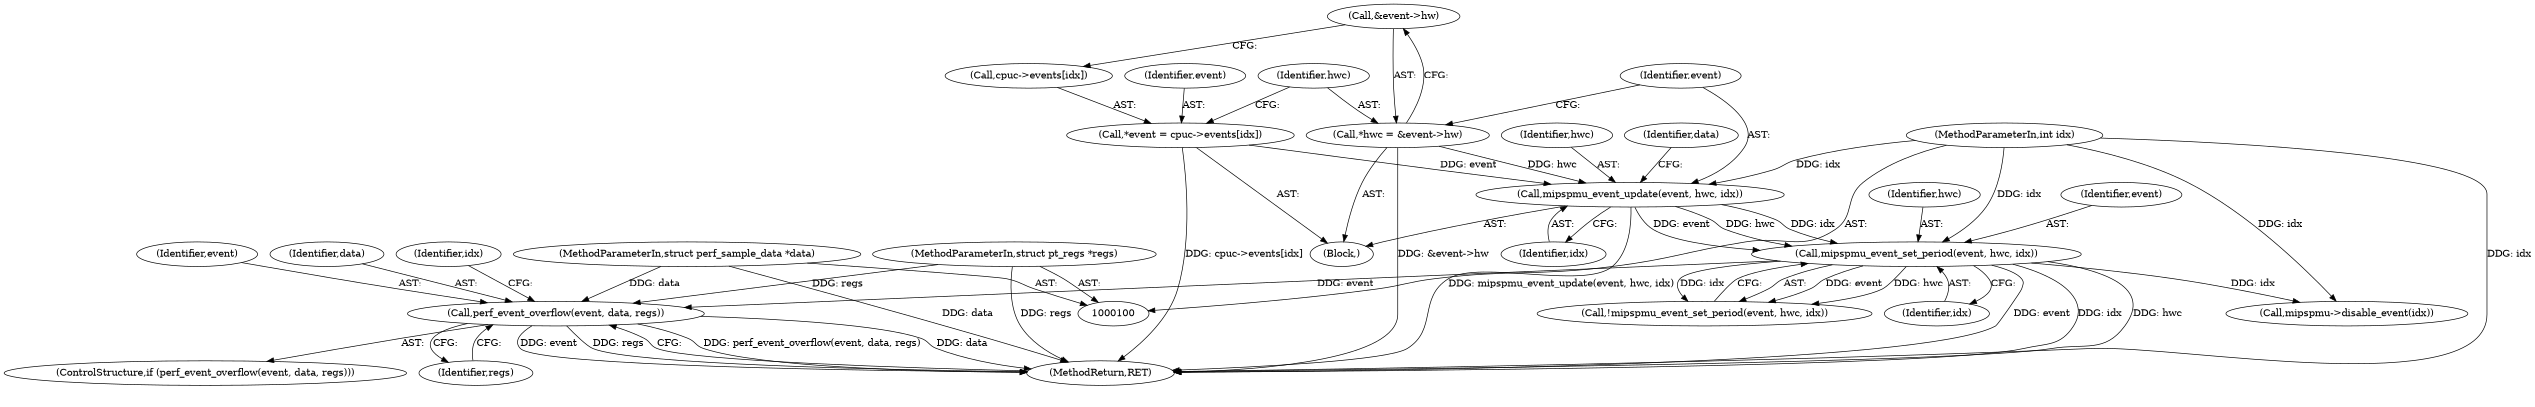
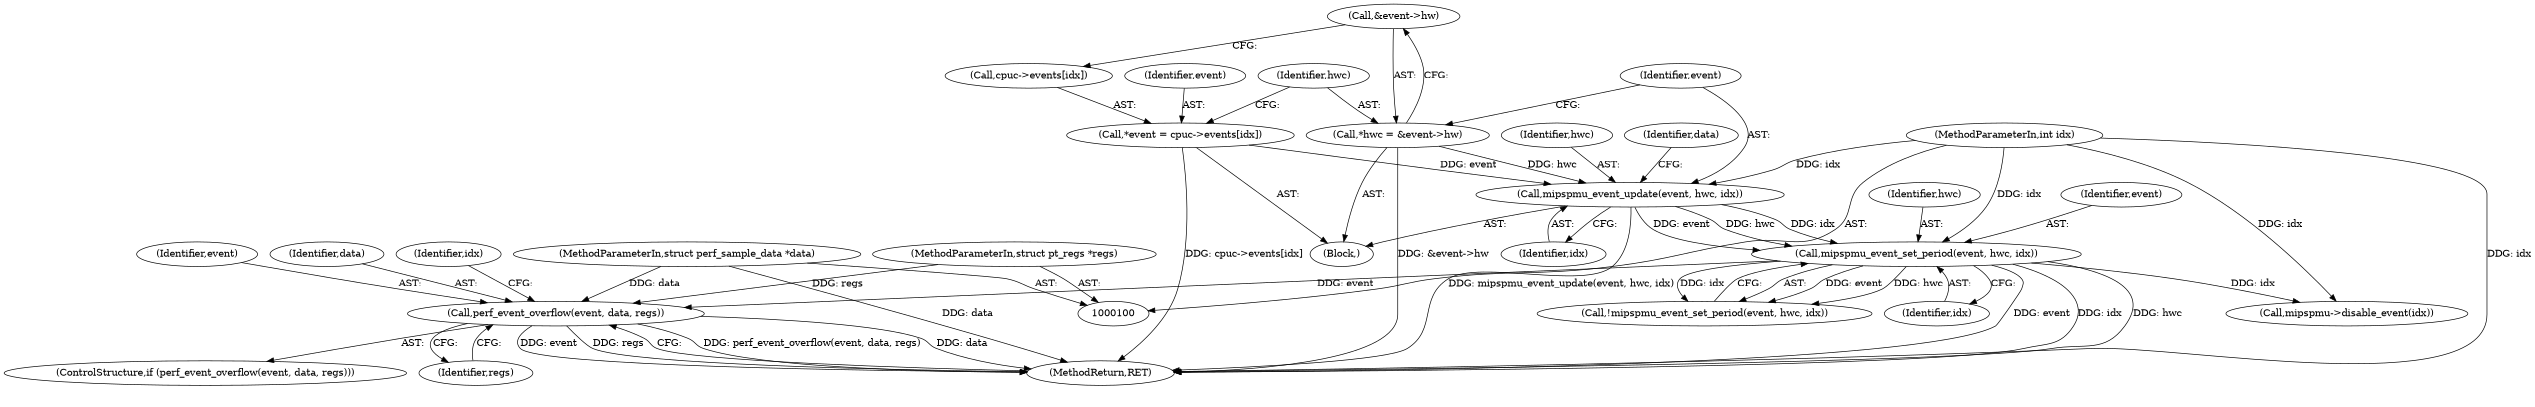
edge "(MethodParameterIn,struct pt_regs *regs)" -> "(MethodReturn,RET)": removed, label "DDG: regs"
